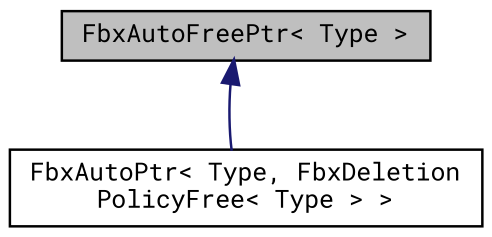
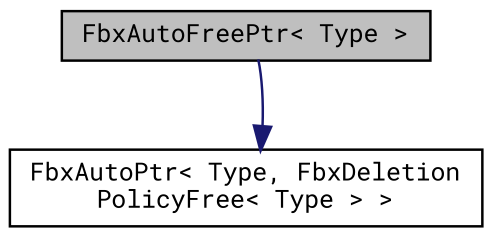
edge "FbxAutoPtr< Type, FbxDeletion PolicyFree< Type > >" -> "FbxAutoFreePtr< Type >": reversed
